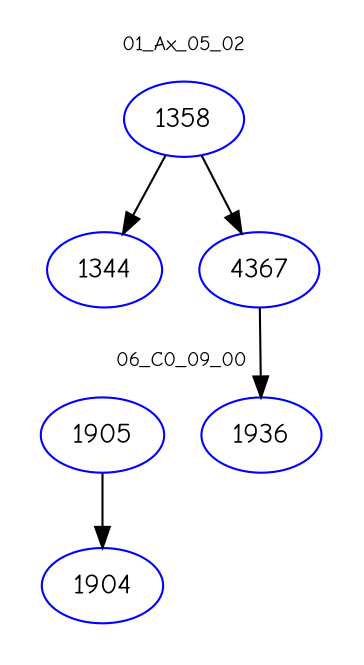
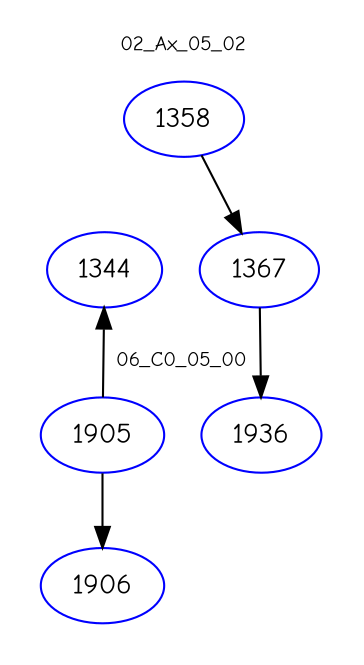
cluster "01_Ax_05_02": label "01_Ax_05_02" -> "02_Ax_05_02"
edge "1358" -> "1344": now "1905" -> "1344"
node "4367": label "4367" -> "1367"
cluster "06_C0_09_00": label "06_C0_09_00" -> "06_C0_05_00"
node "1904": label "1904" -> "1906"
